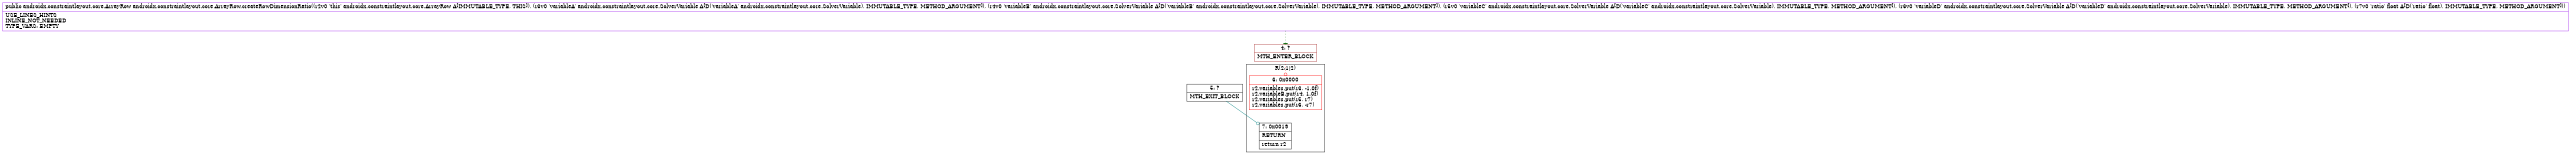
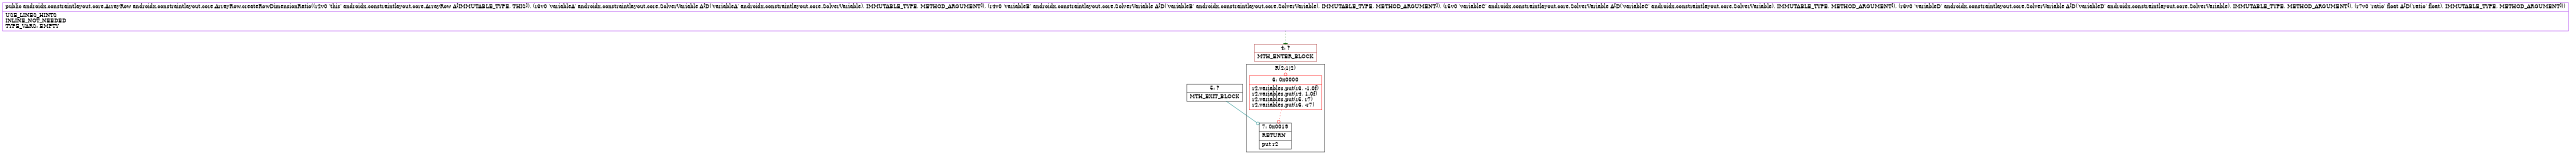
node "6: 0x0000": text "r2.variableB.put(r4, 1.0f)" -> "r2.variables.put(r4, 1.0f)"
edge "6: 0x0000" -> "7: 0x0019": added
node "7: 0x0019": text "return r2" -> "put r2"
